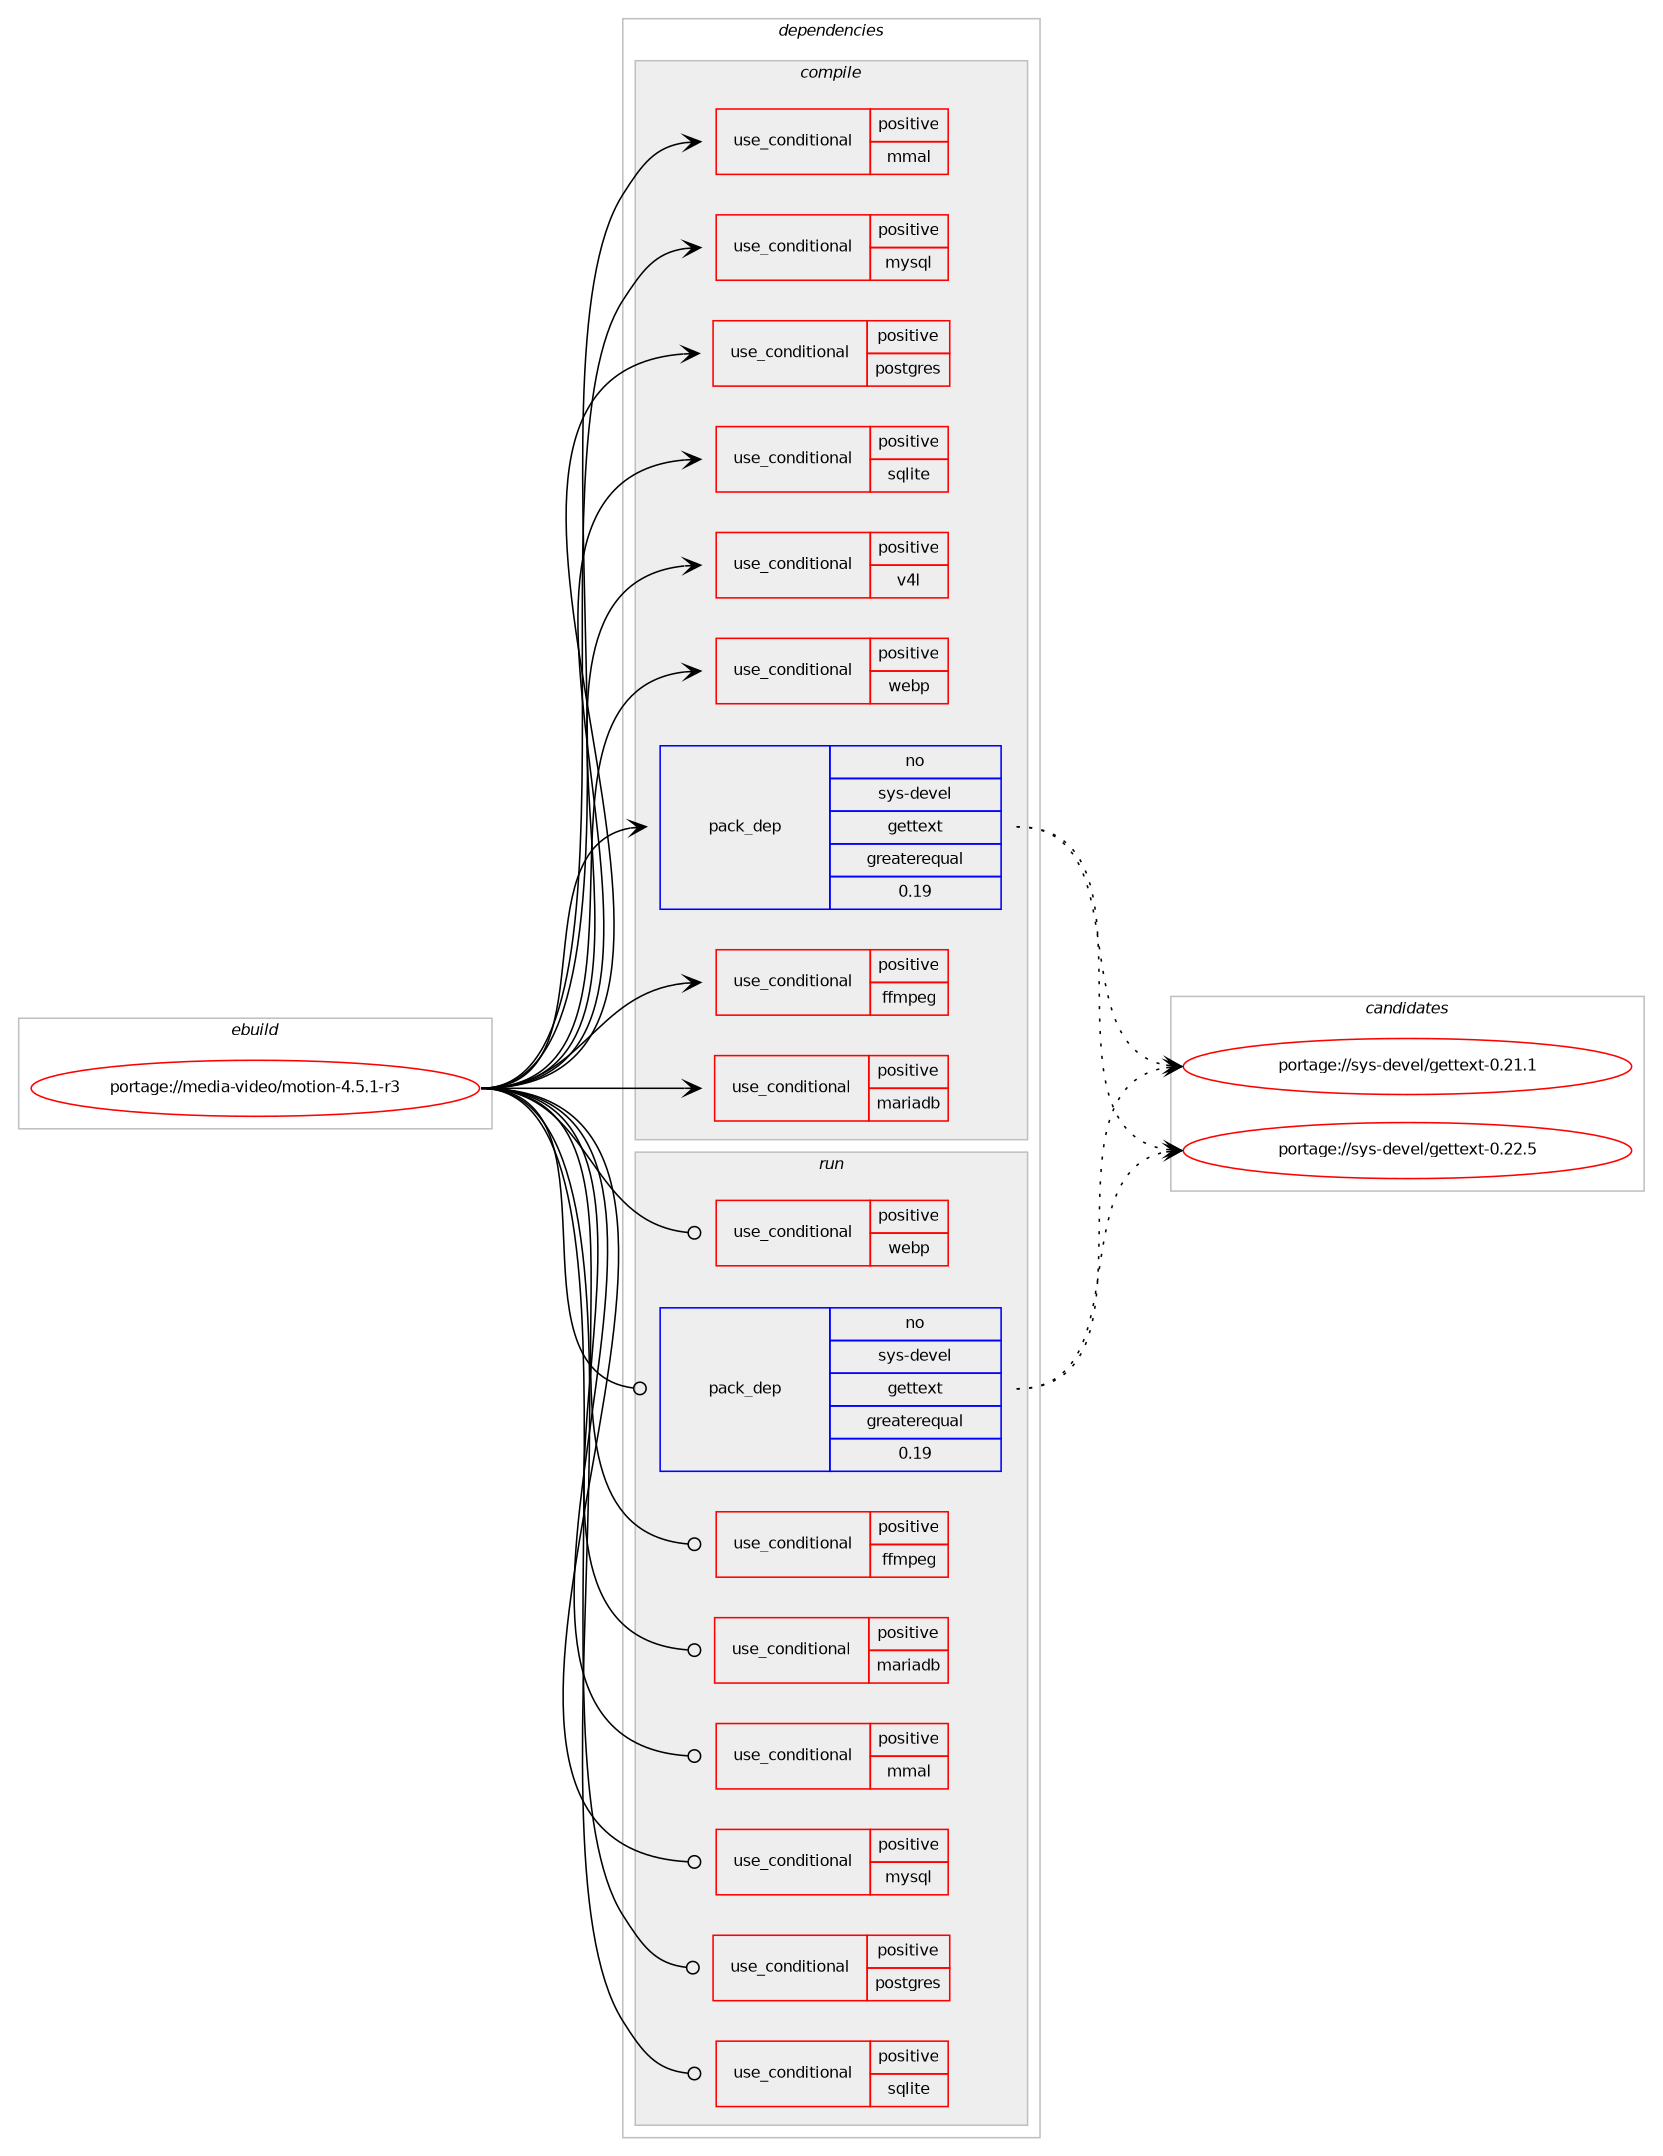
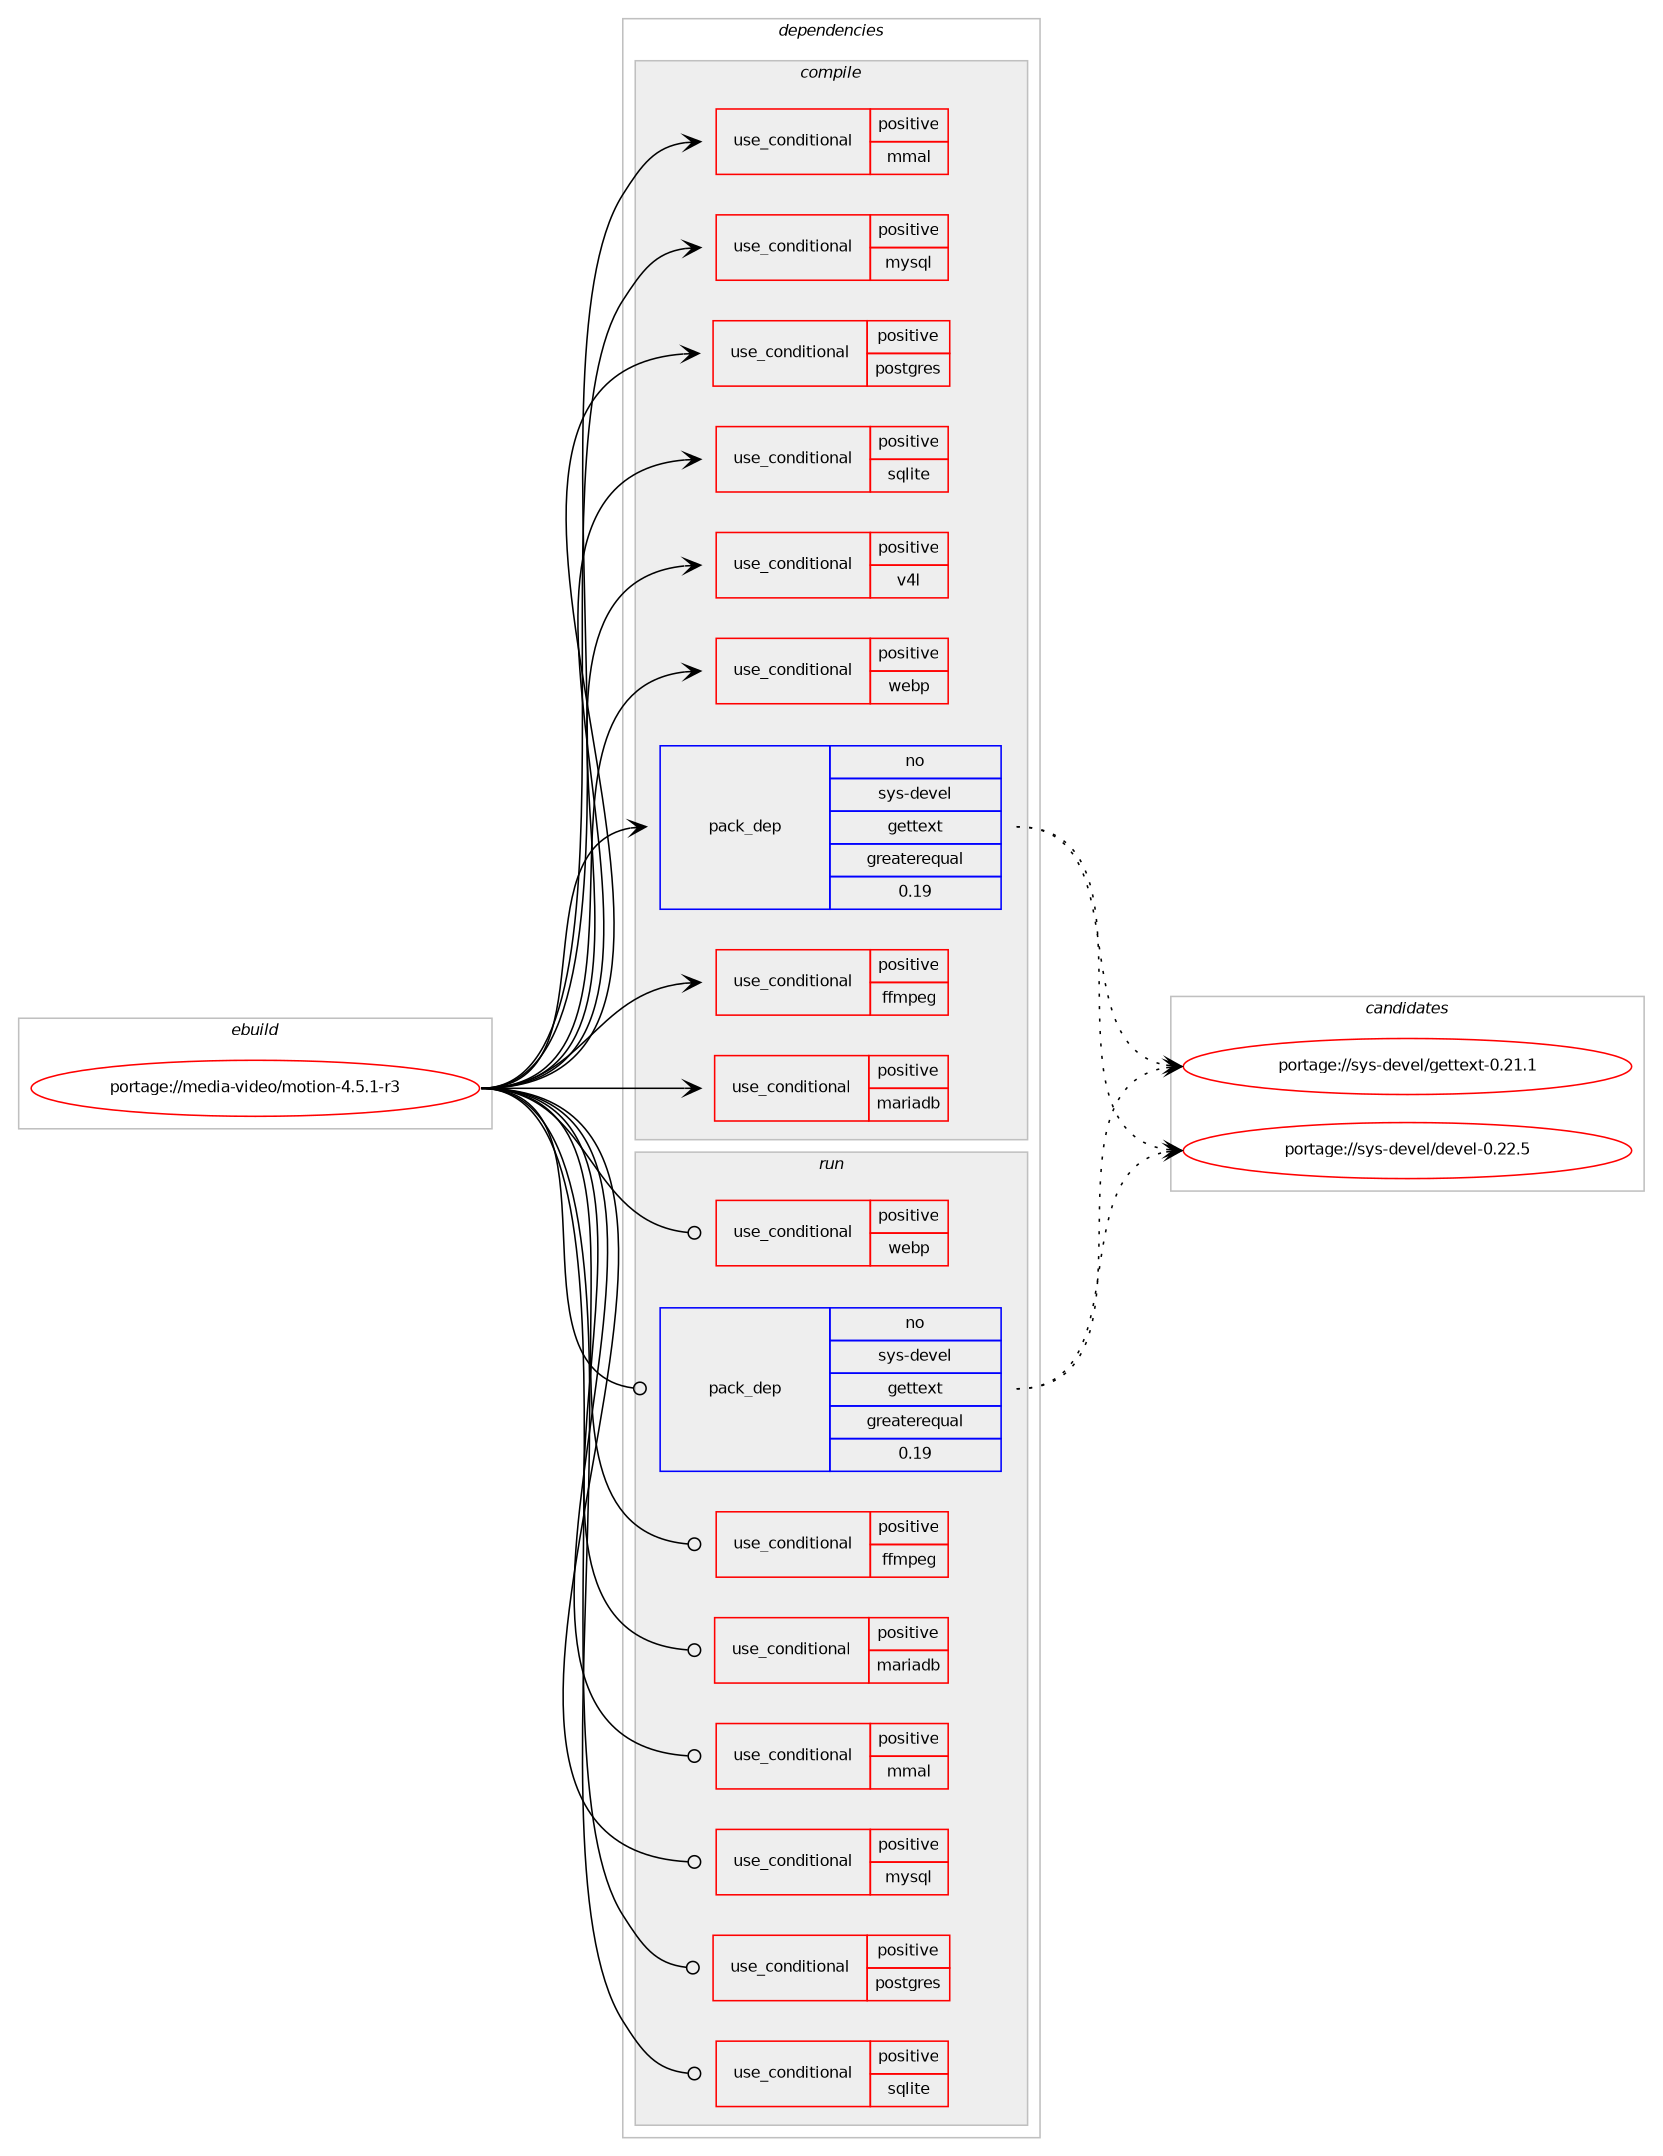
node "portage://sys-devel/gettext-0.22.5": label "portage://sys-devel/gettext-0.22.5" -> "portage://sys-devel/devel-0.22.5"
